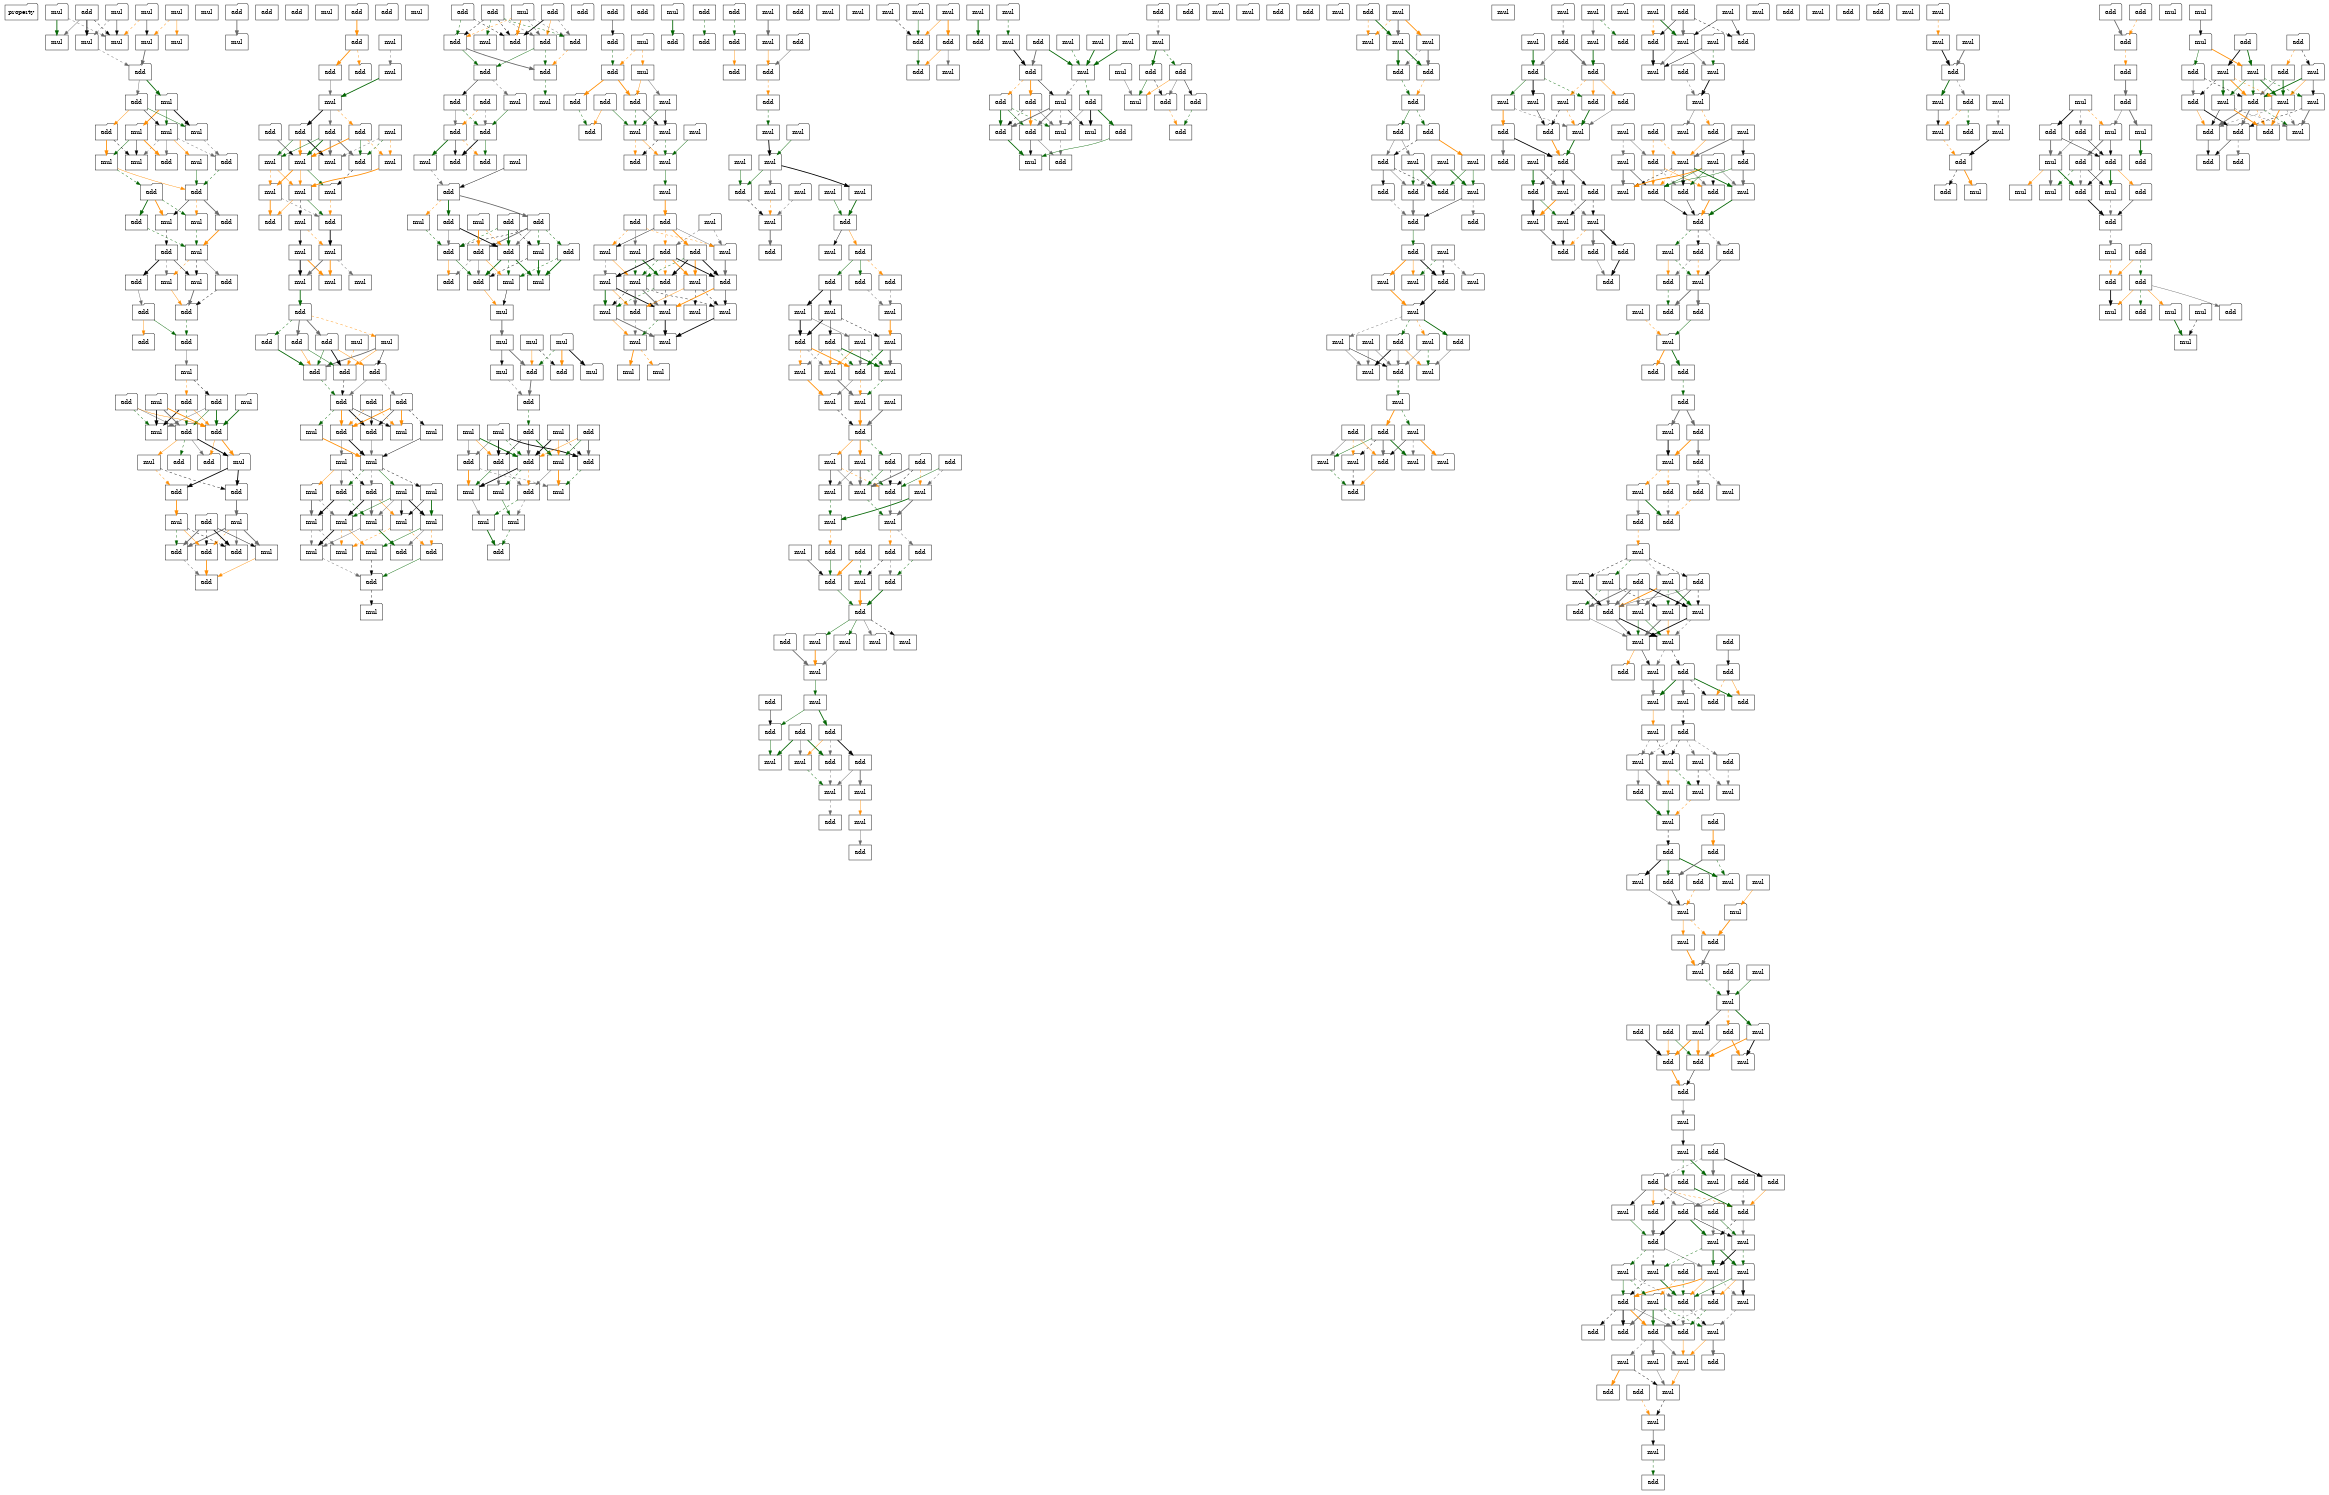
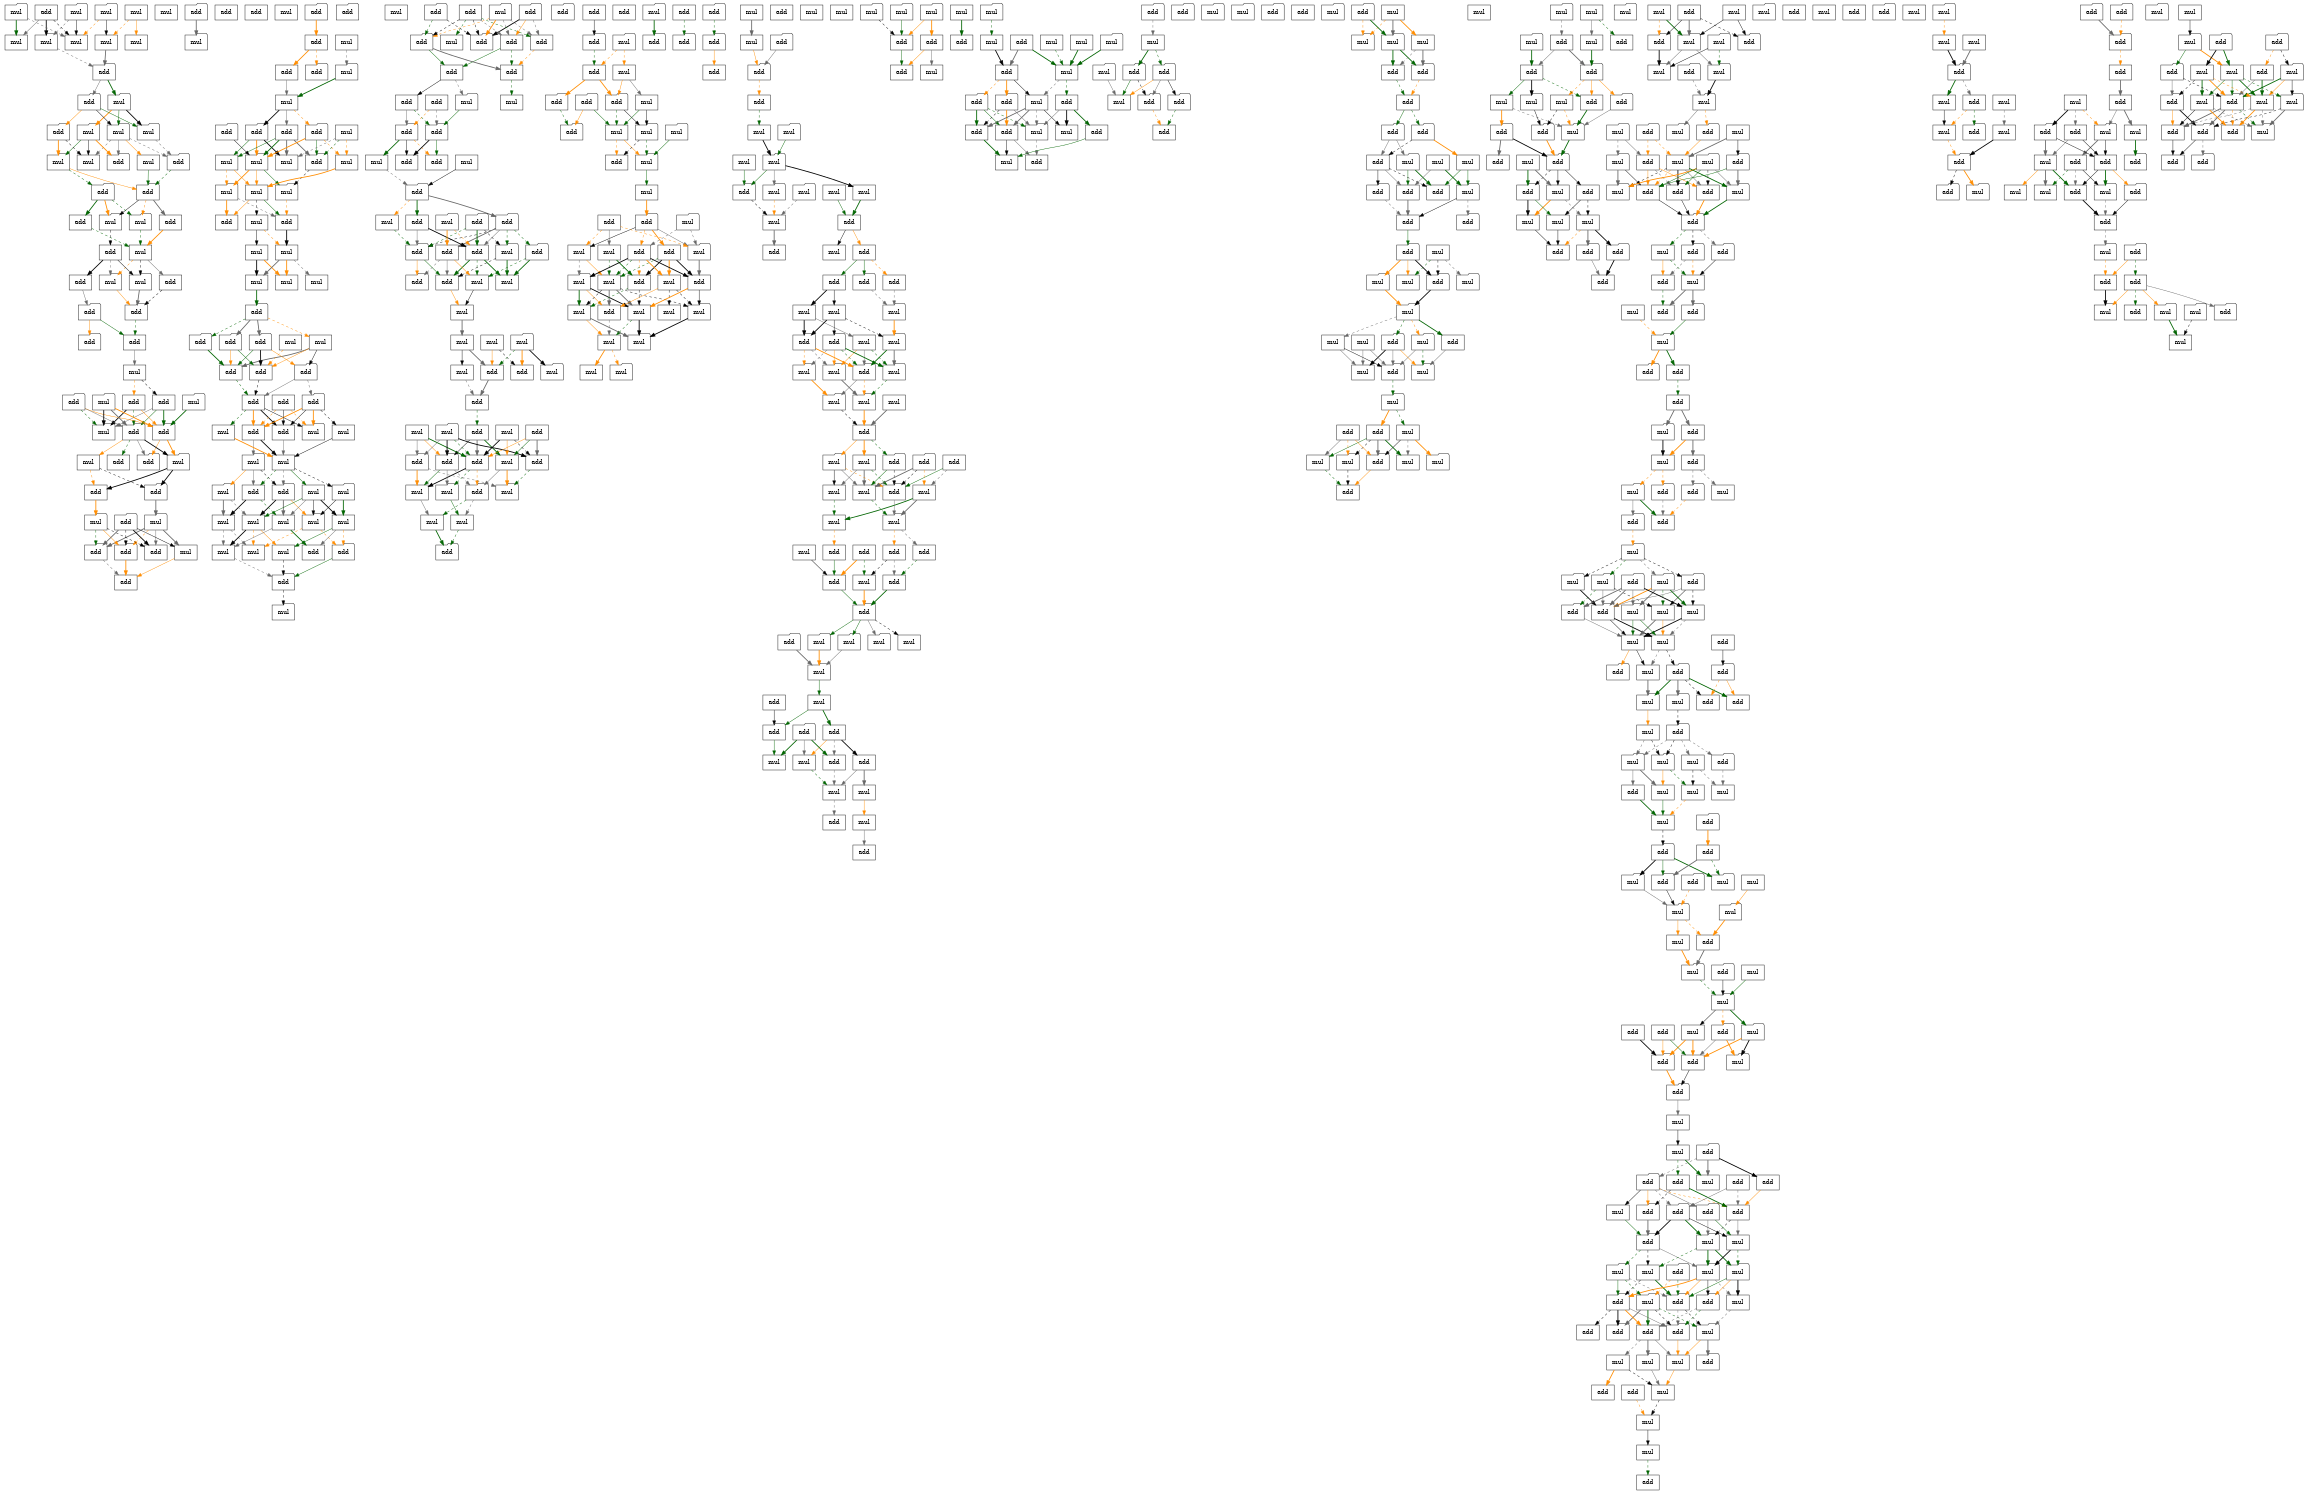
node "property": removed
